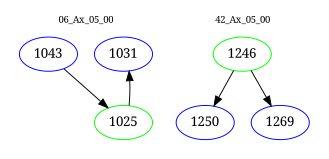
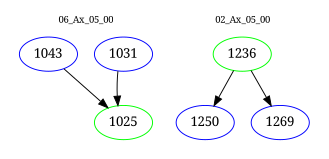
cluster "42_Ax_05_00": label "42_Ax_05_00" -> "02_Ax_05_00"
node "1246": label "1246" -> "1236"
edge "1025" -> "1031": reversed
